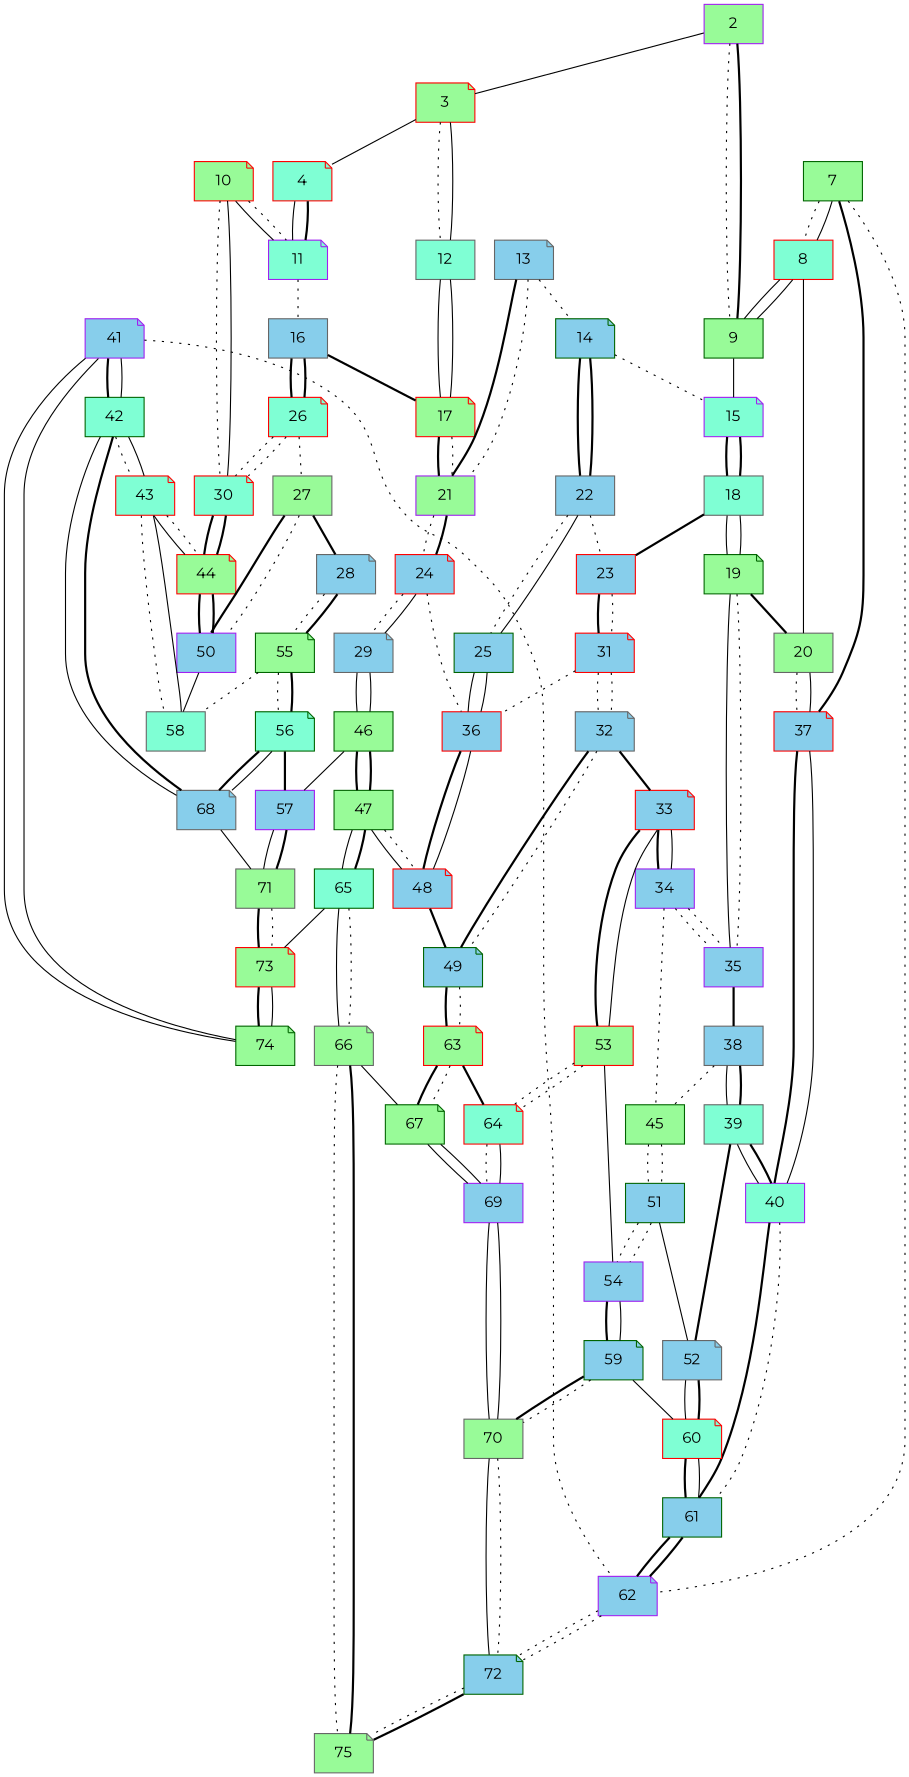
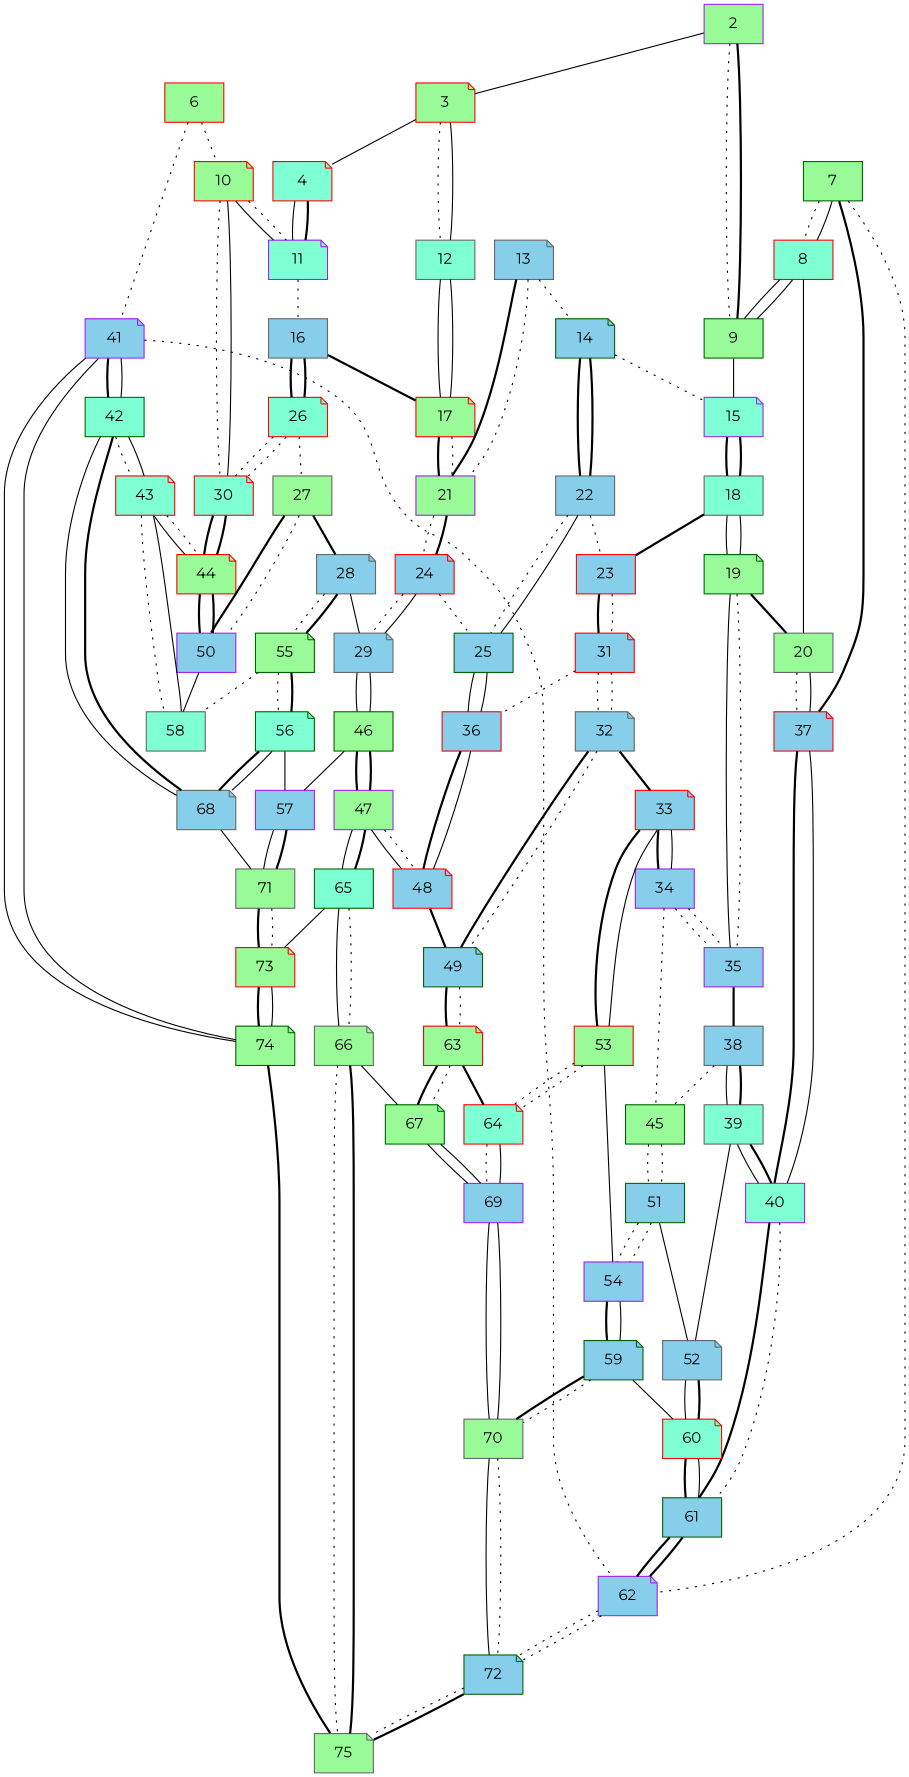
node "6": added
edge "28" -- "29": added
edge "24" -- "36": now "24" -- "25"
edge "56" -- "57": style bold -> solid
node "47": color darkgreen -> purple
edge "39" -- "52": style bold -> solid
edge "74" -- "75": added
